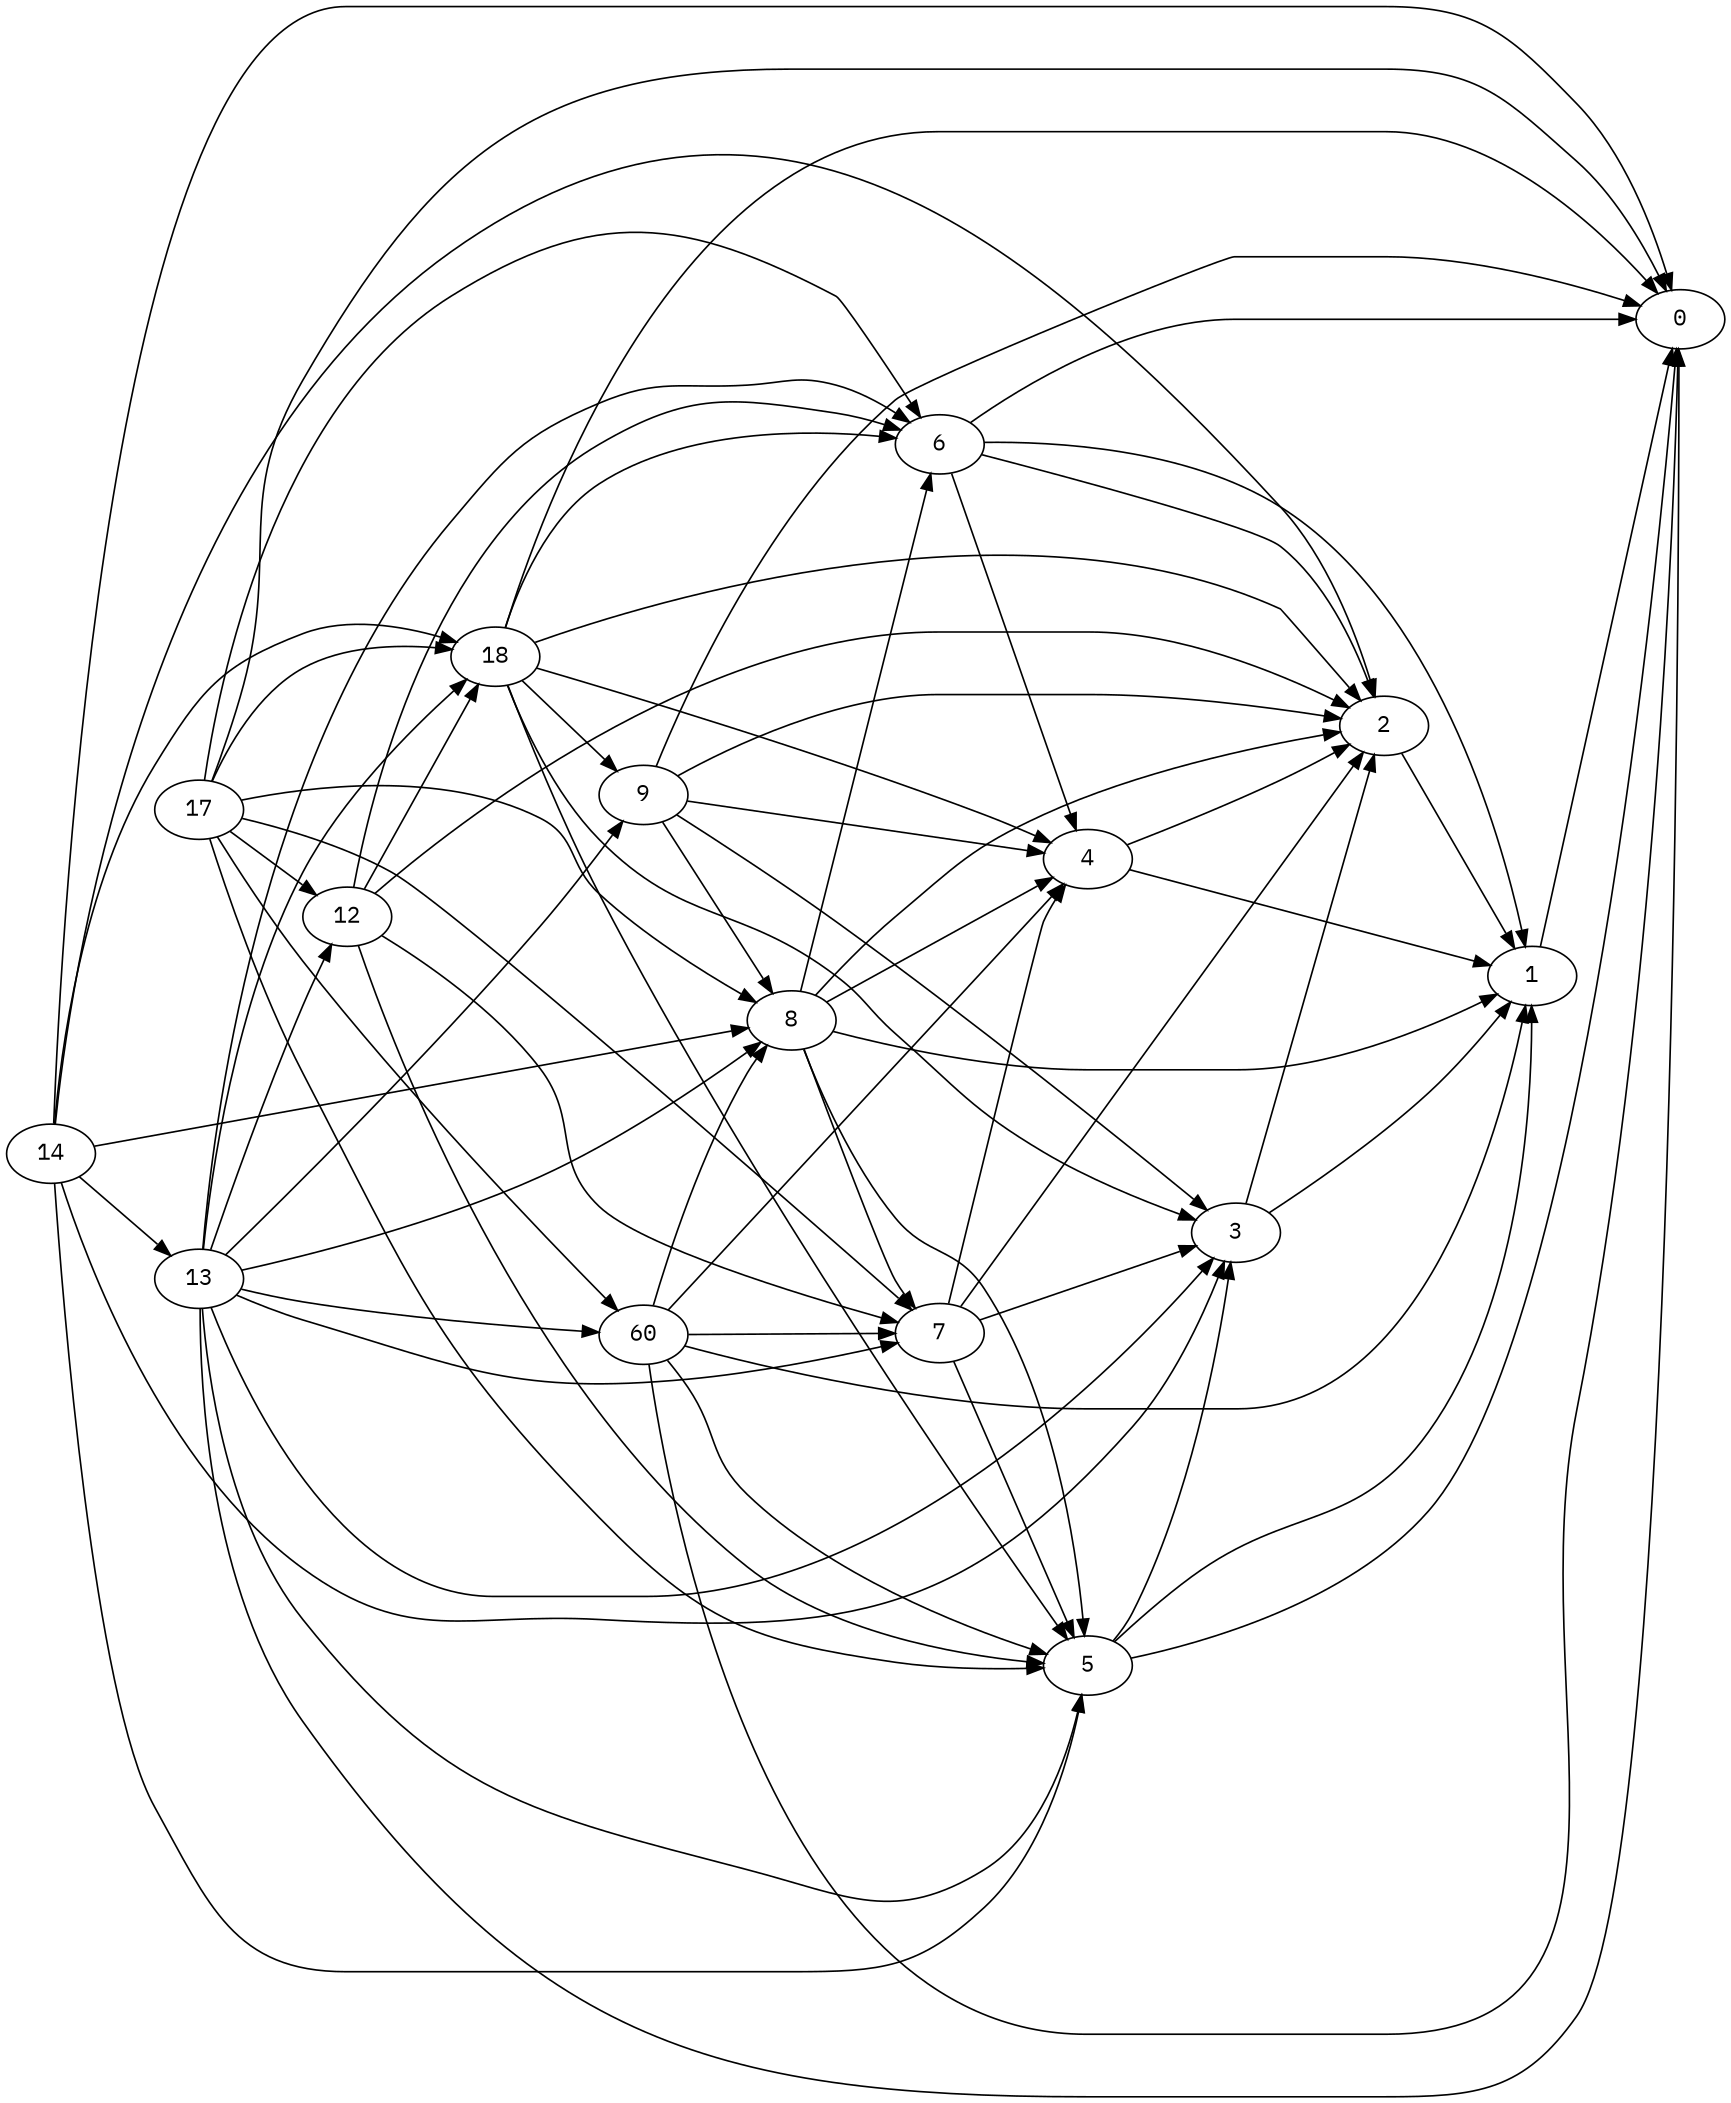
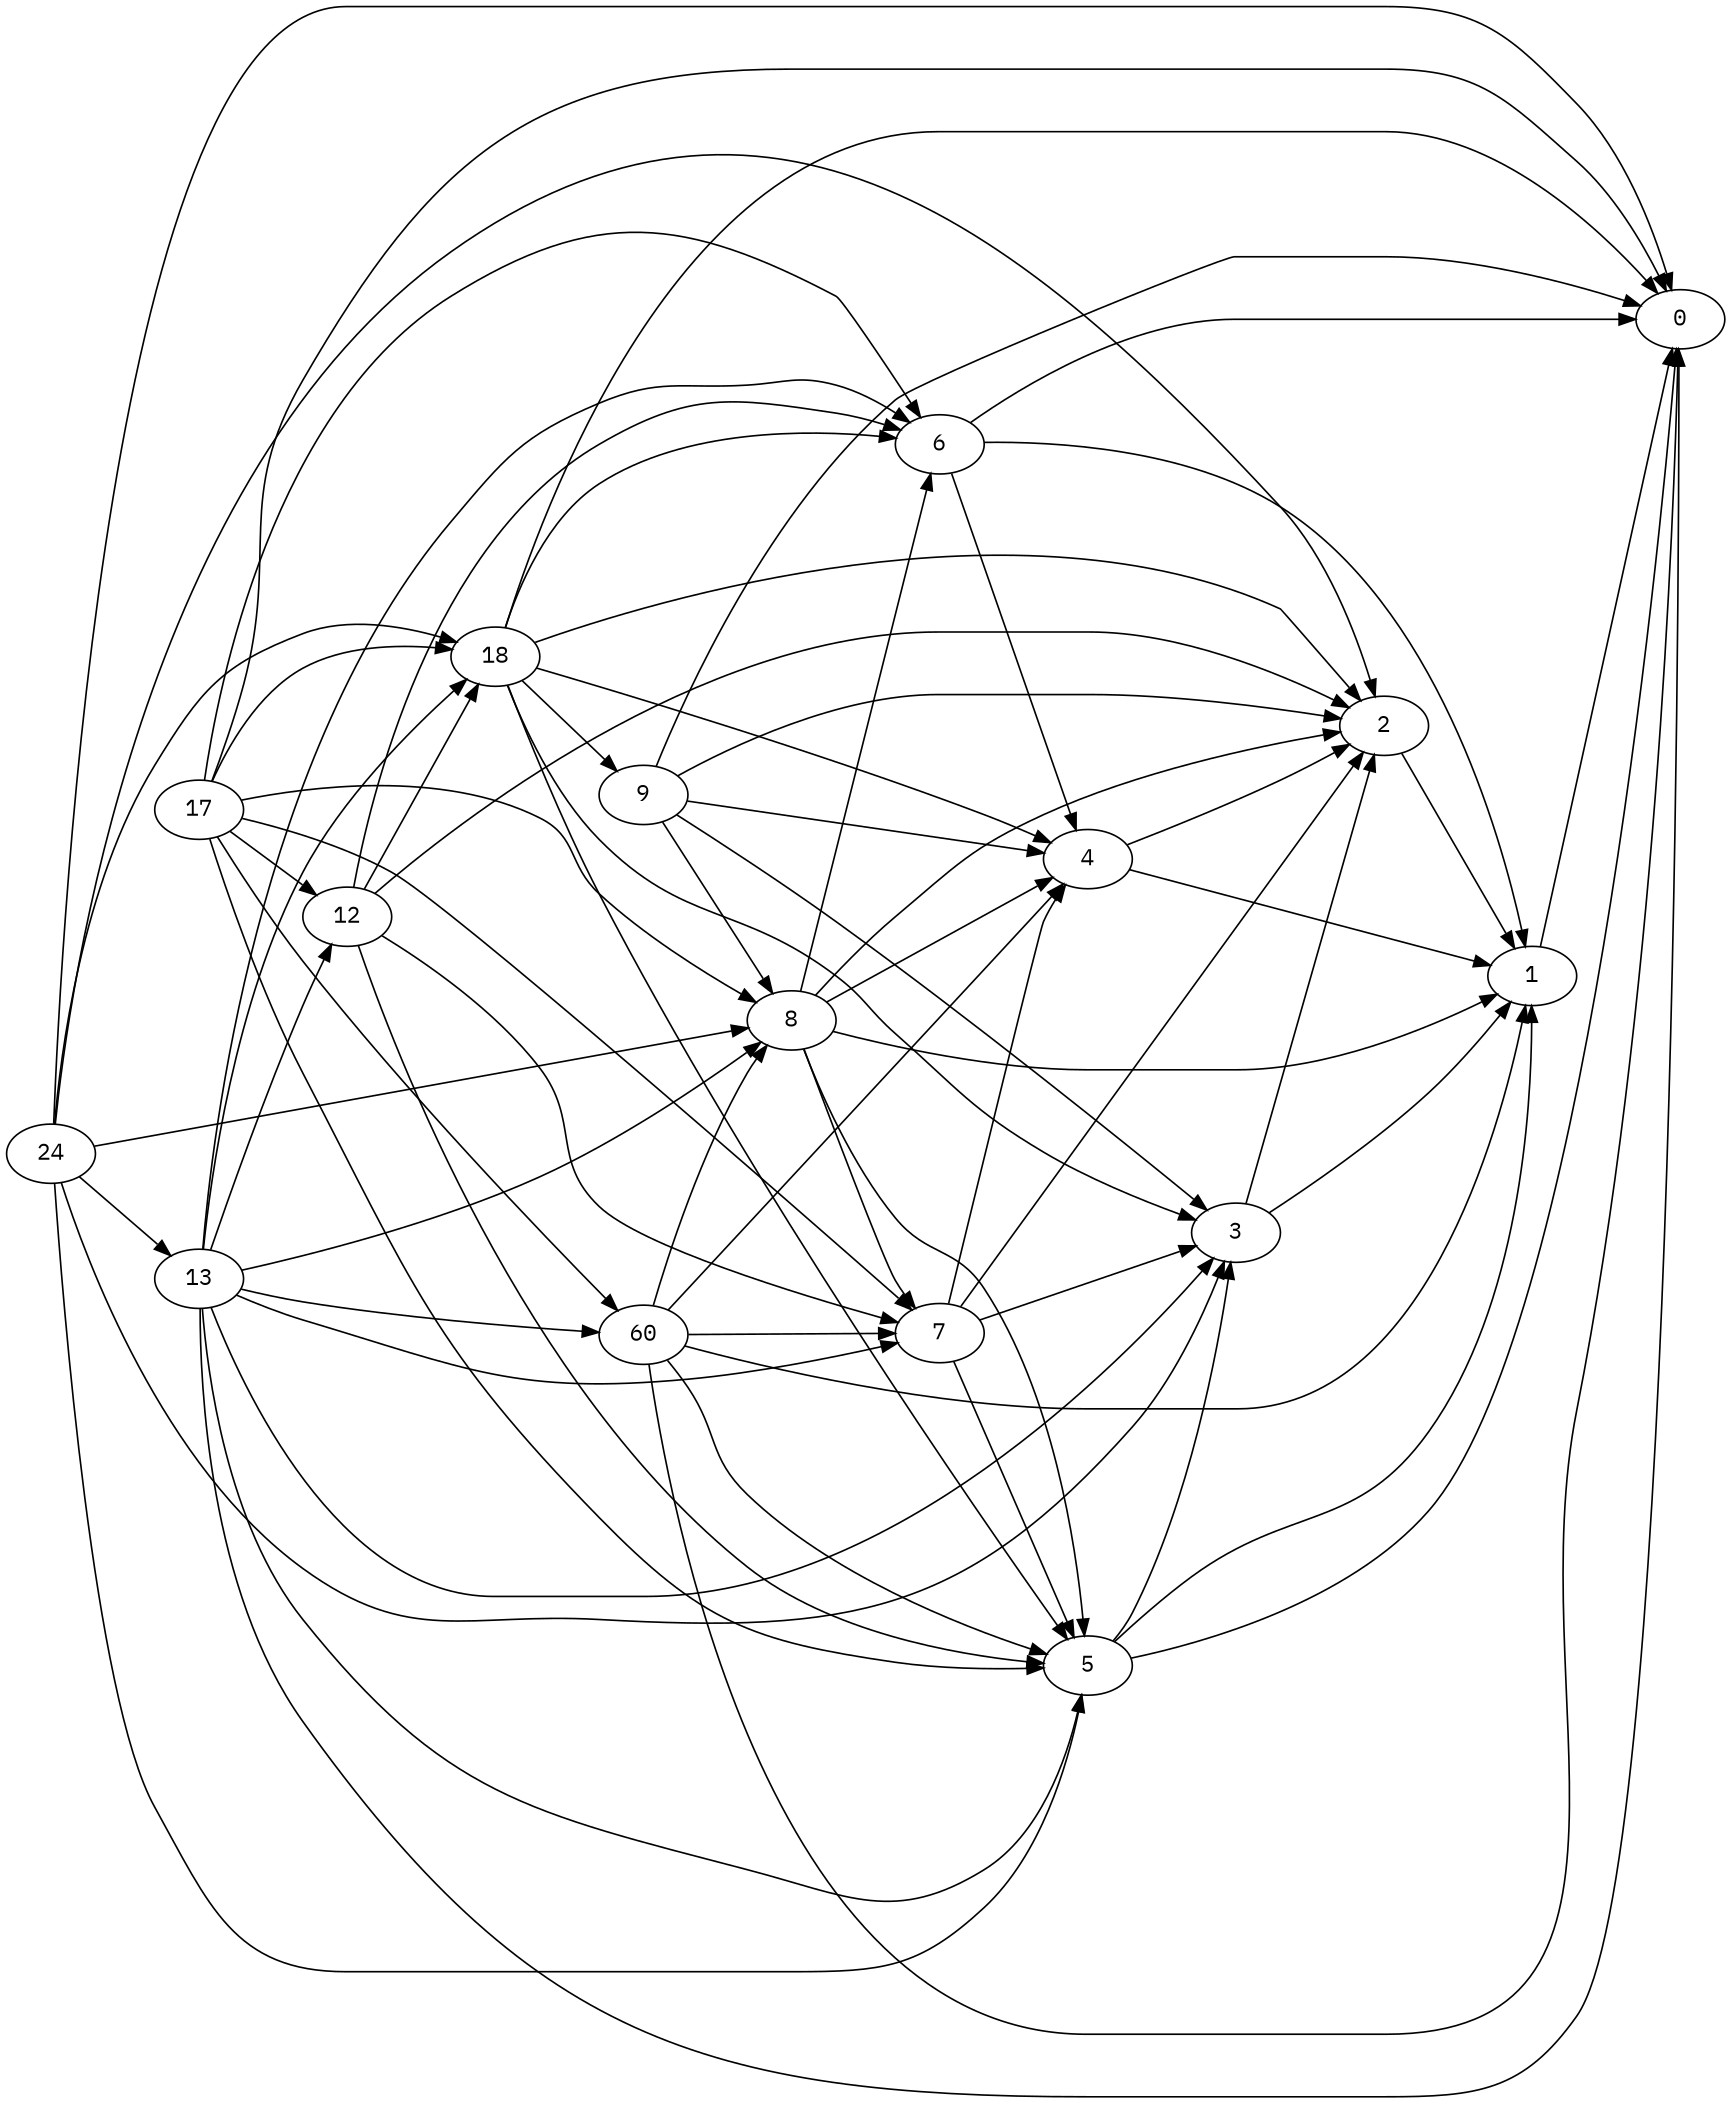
edge "6" -> "2": removed
edge "13" -> "9": removed
node "14": label "14" -> "24"
